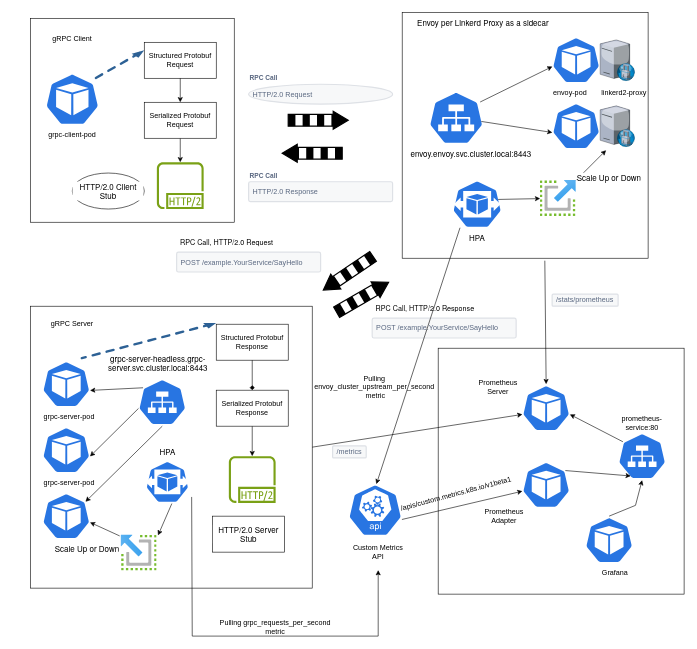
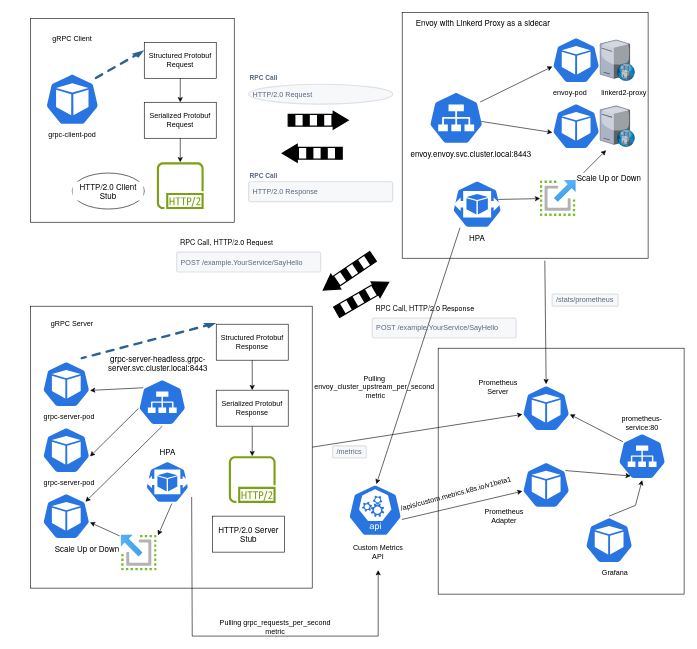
node "Envoy per Linkerd Proxy as a sidecar": label "Envoy per Linkerd Proxy as a sidecar" -> "Envoy with Linkerd Proxy as a sidecar"
edge "Structured Protobuf Response" -> "Serialized Protobuf Response": arrowhead diamond -> classic
